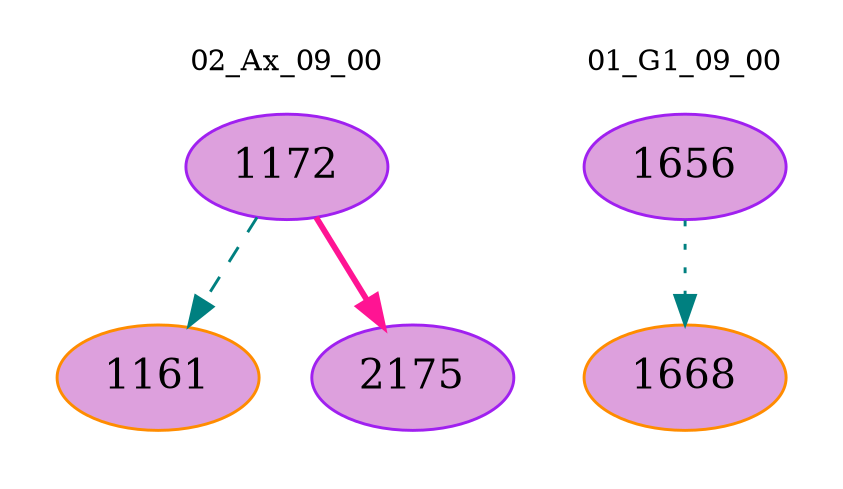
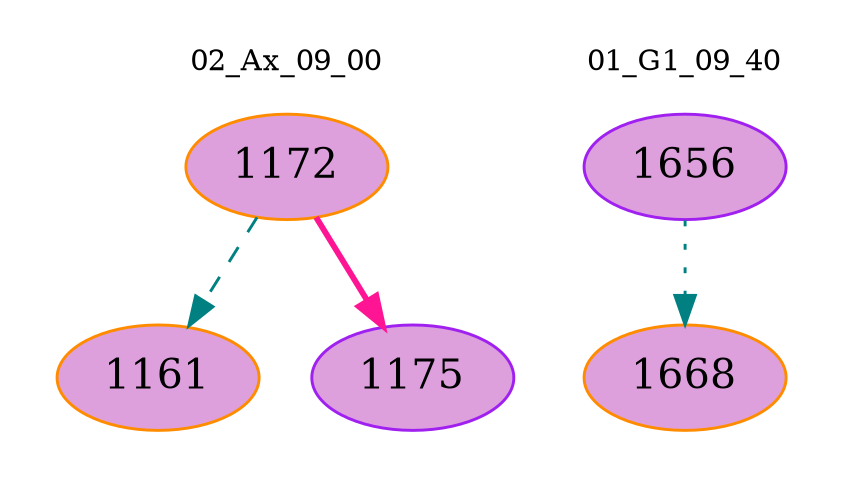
cluster "01_G1_09_00": label "01_G1_09_00" -> "01_G1_09_40"
node "1172": color purple -> darkorange
node "2175": label "2175" -> "1175"
